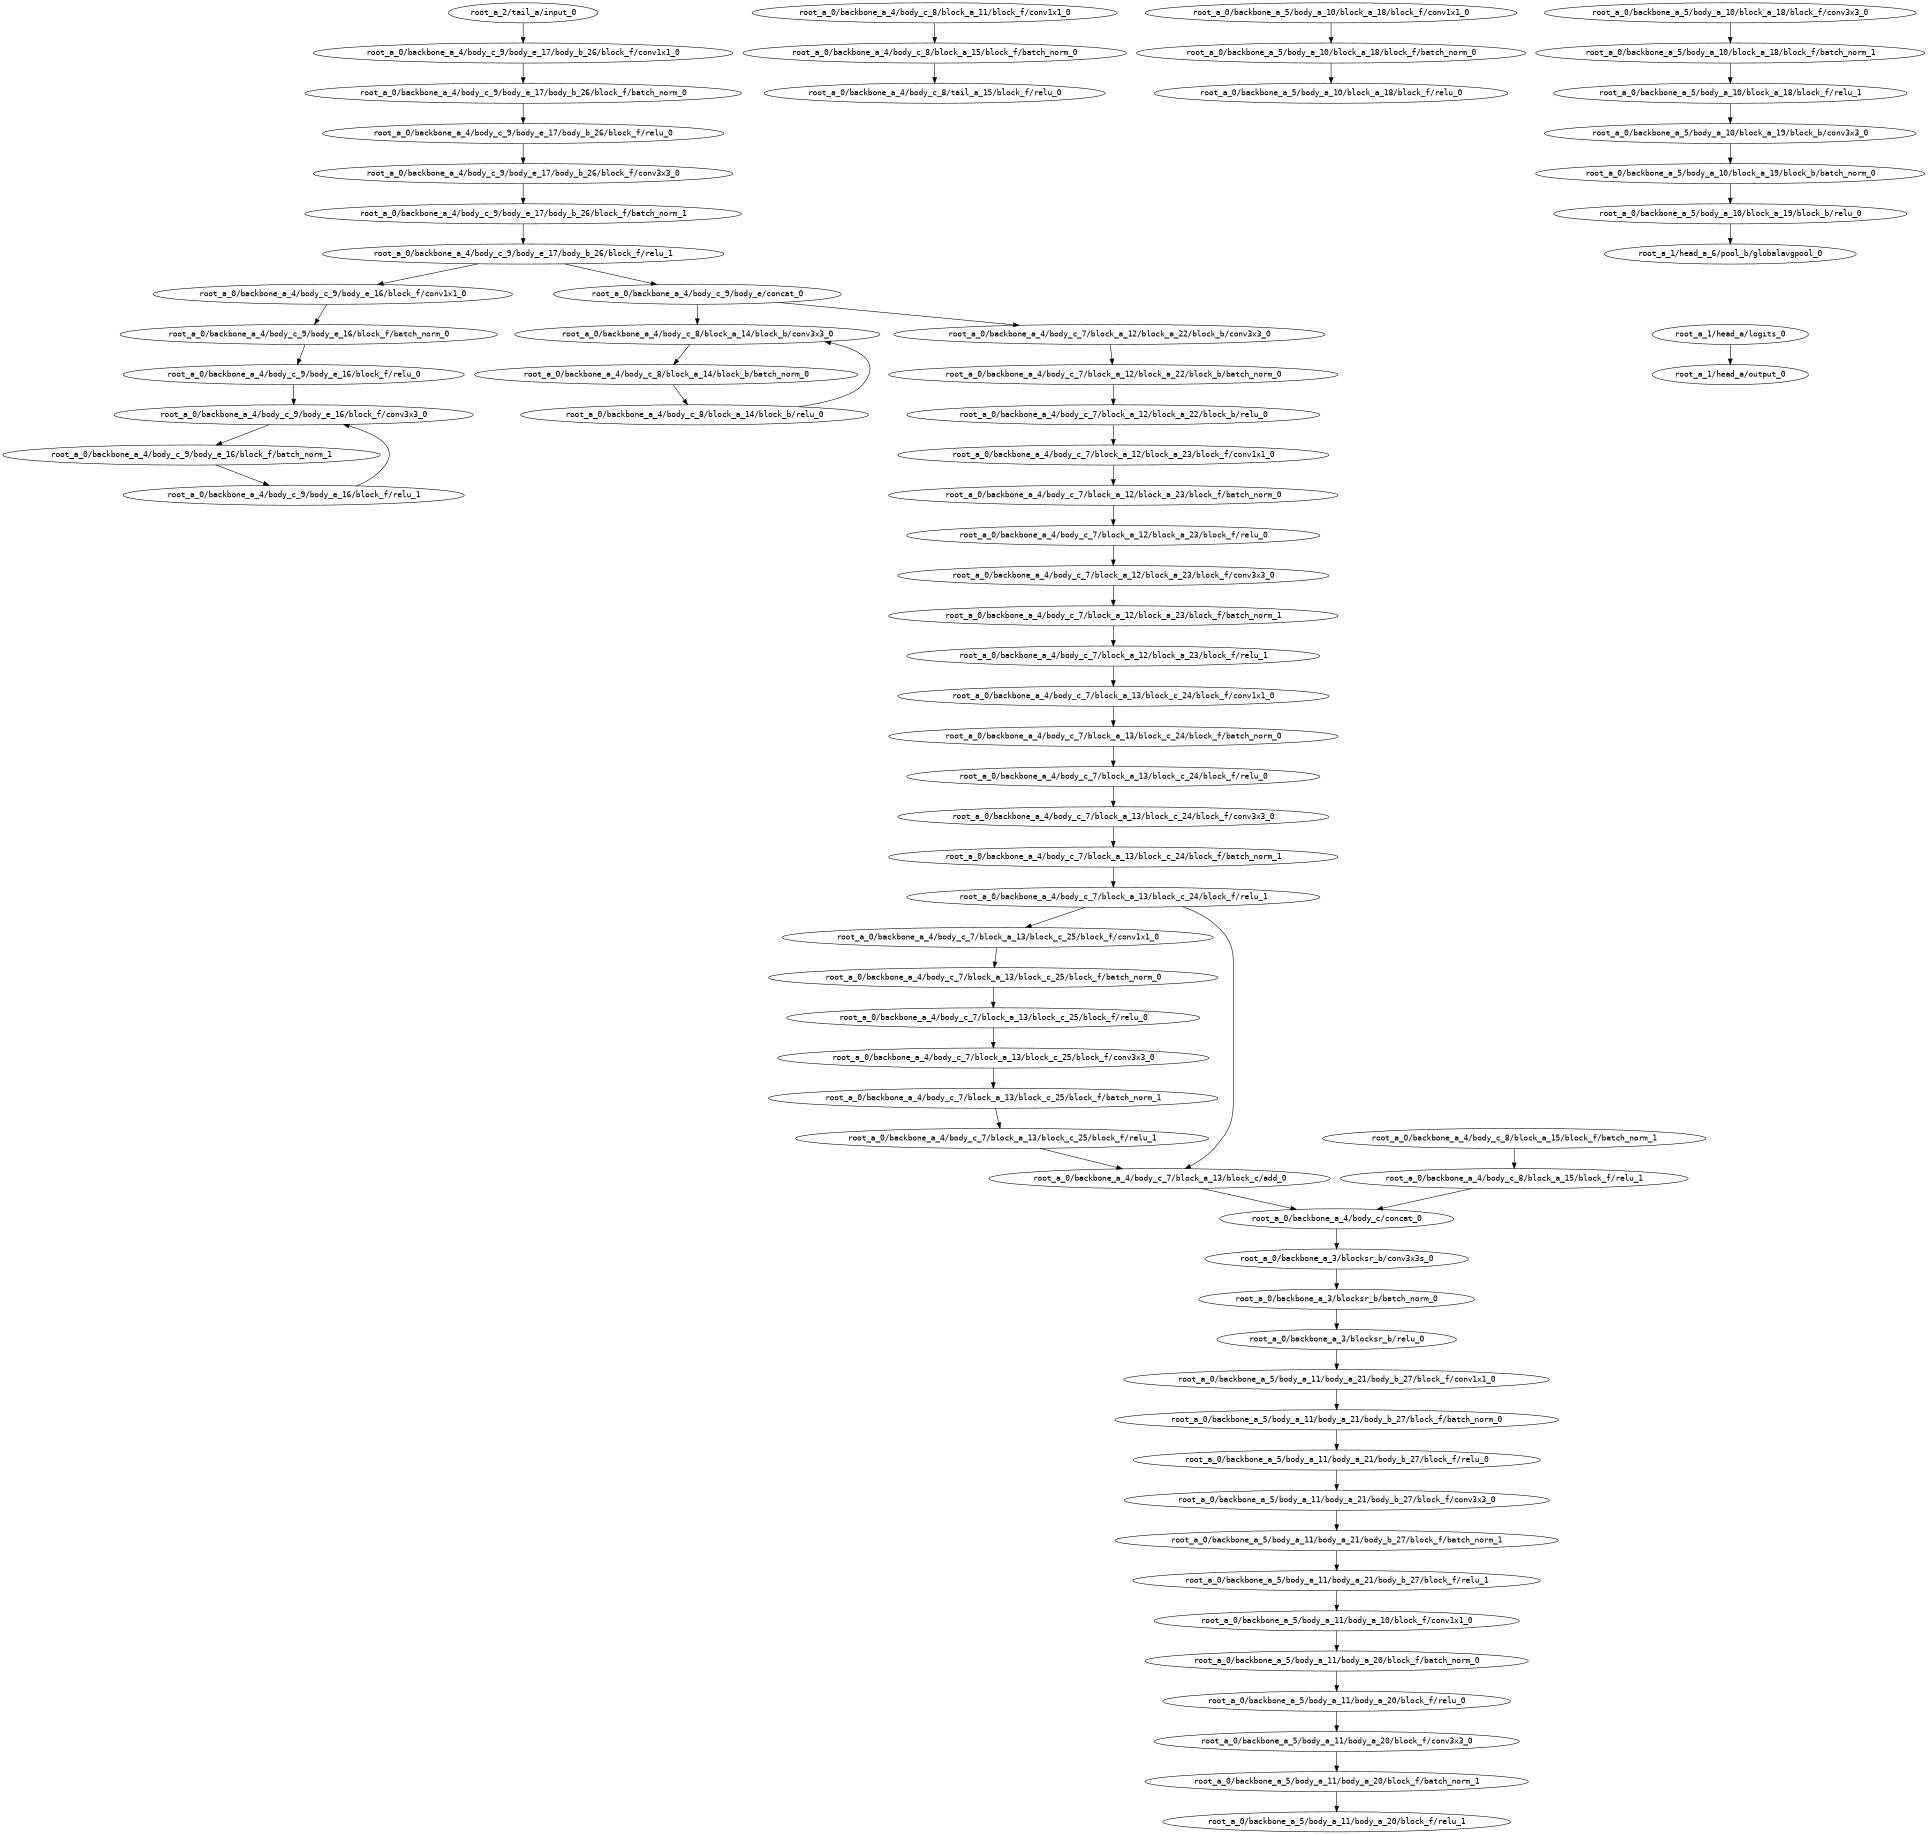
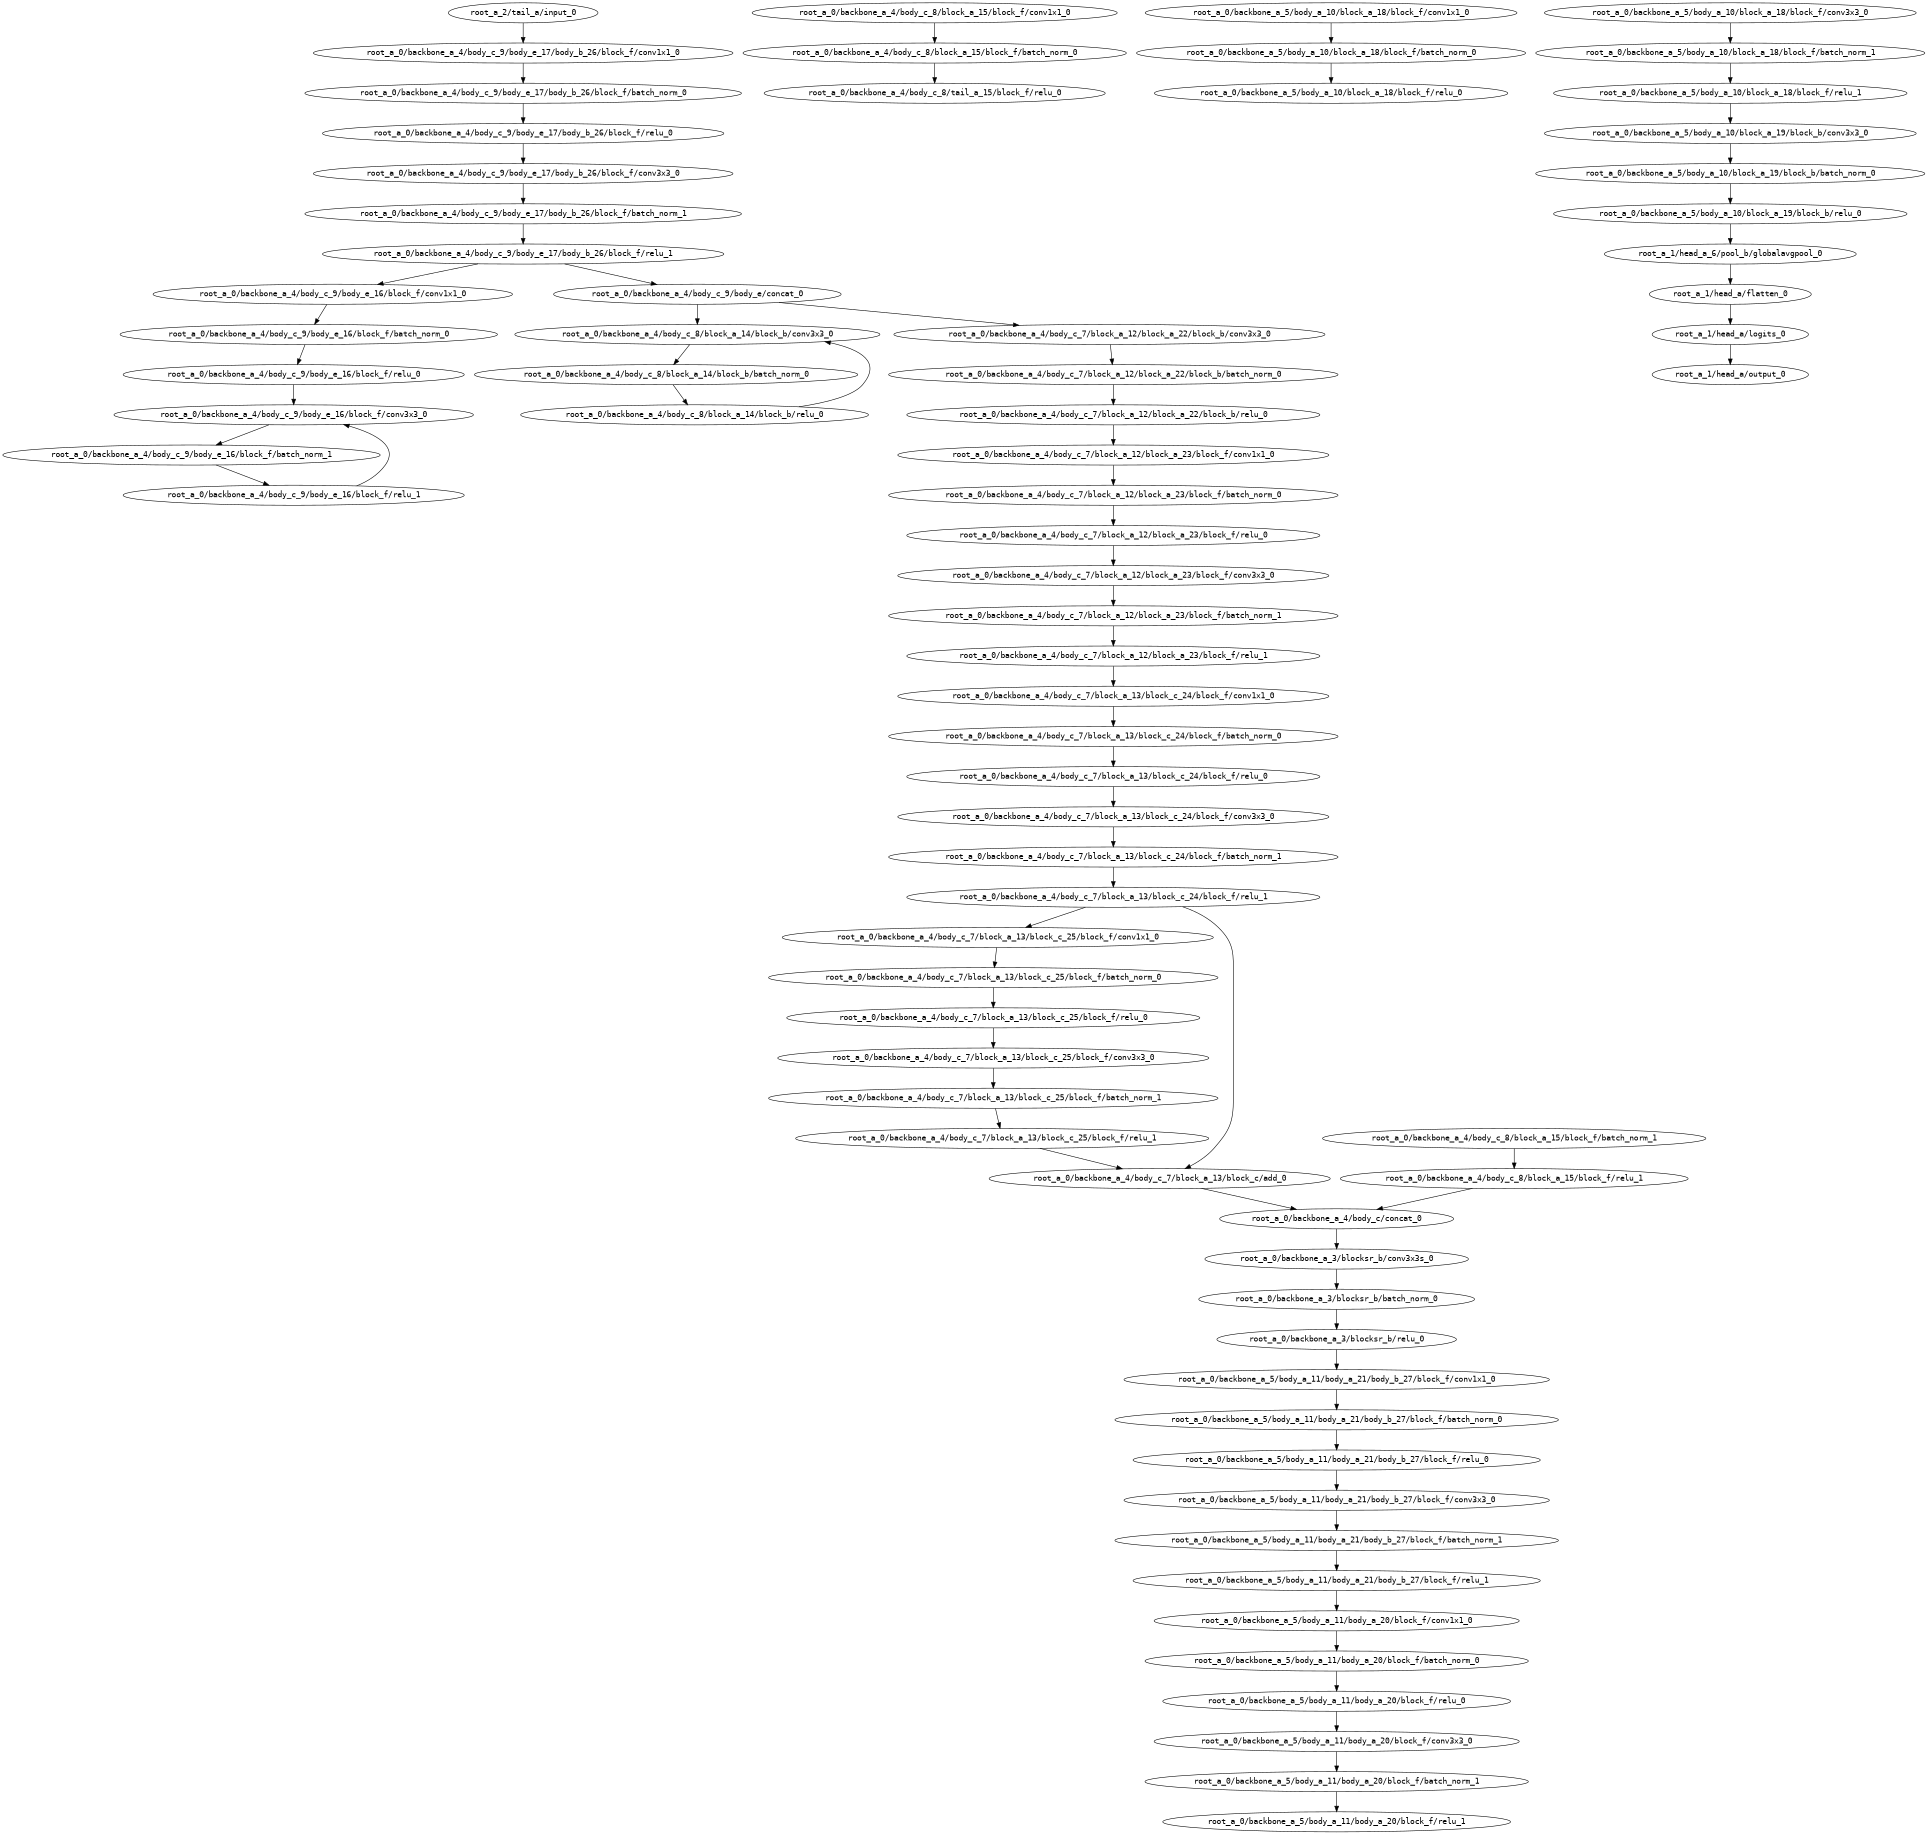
node "root_a_0/backbone_a_4/body_c_8/block_a_11/block_f/conv1x1_0": label "root_a_0/backbone_a_4/body_c_8/block_a_11/block_f/conv1x1_0" -> "root_a_0/backbone_a_4/body_c_8/block_a_15/block_f/conv1x1_0"
node "root_a_1/head_a/flatten_0": added
node "root_a_0/backbone_a_5/body_a_11/body_a_10/block_f/conv1x1_0": label "root_a_0/backbone_a_5/body_a_11/body_a_10/block_f/conv1x1_0" -> "root_a_0/backbone_a_5/body_a_11/body_a_20/block_f/conv1x1_0"
